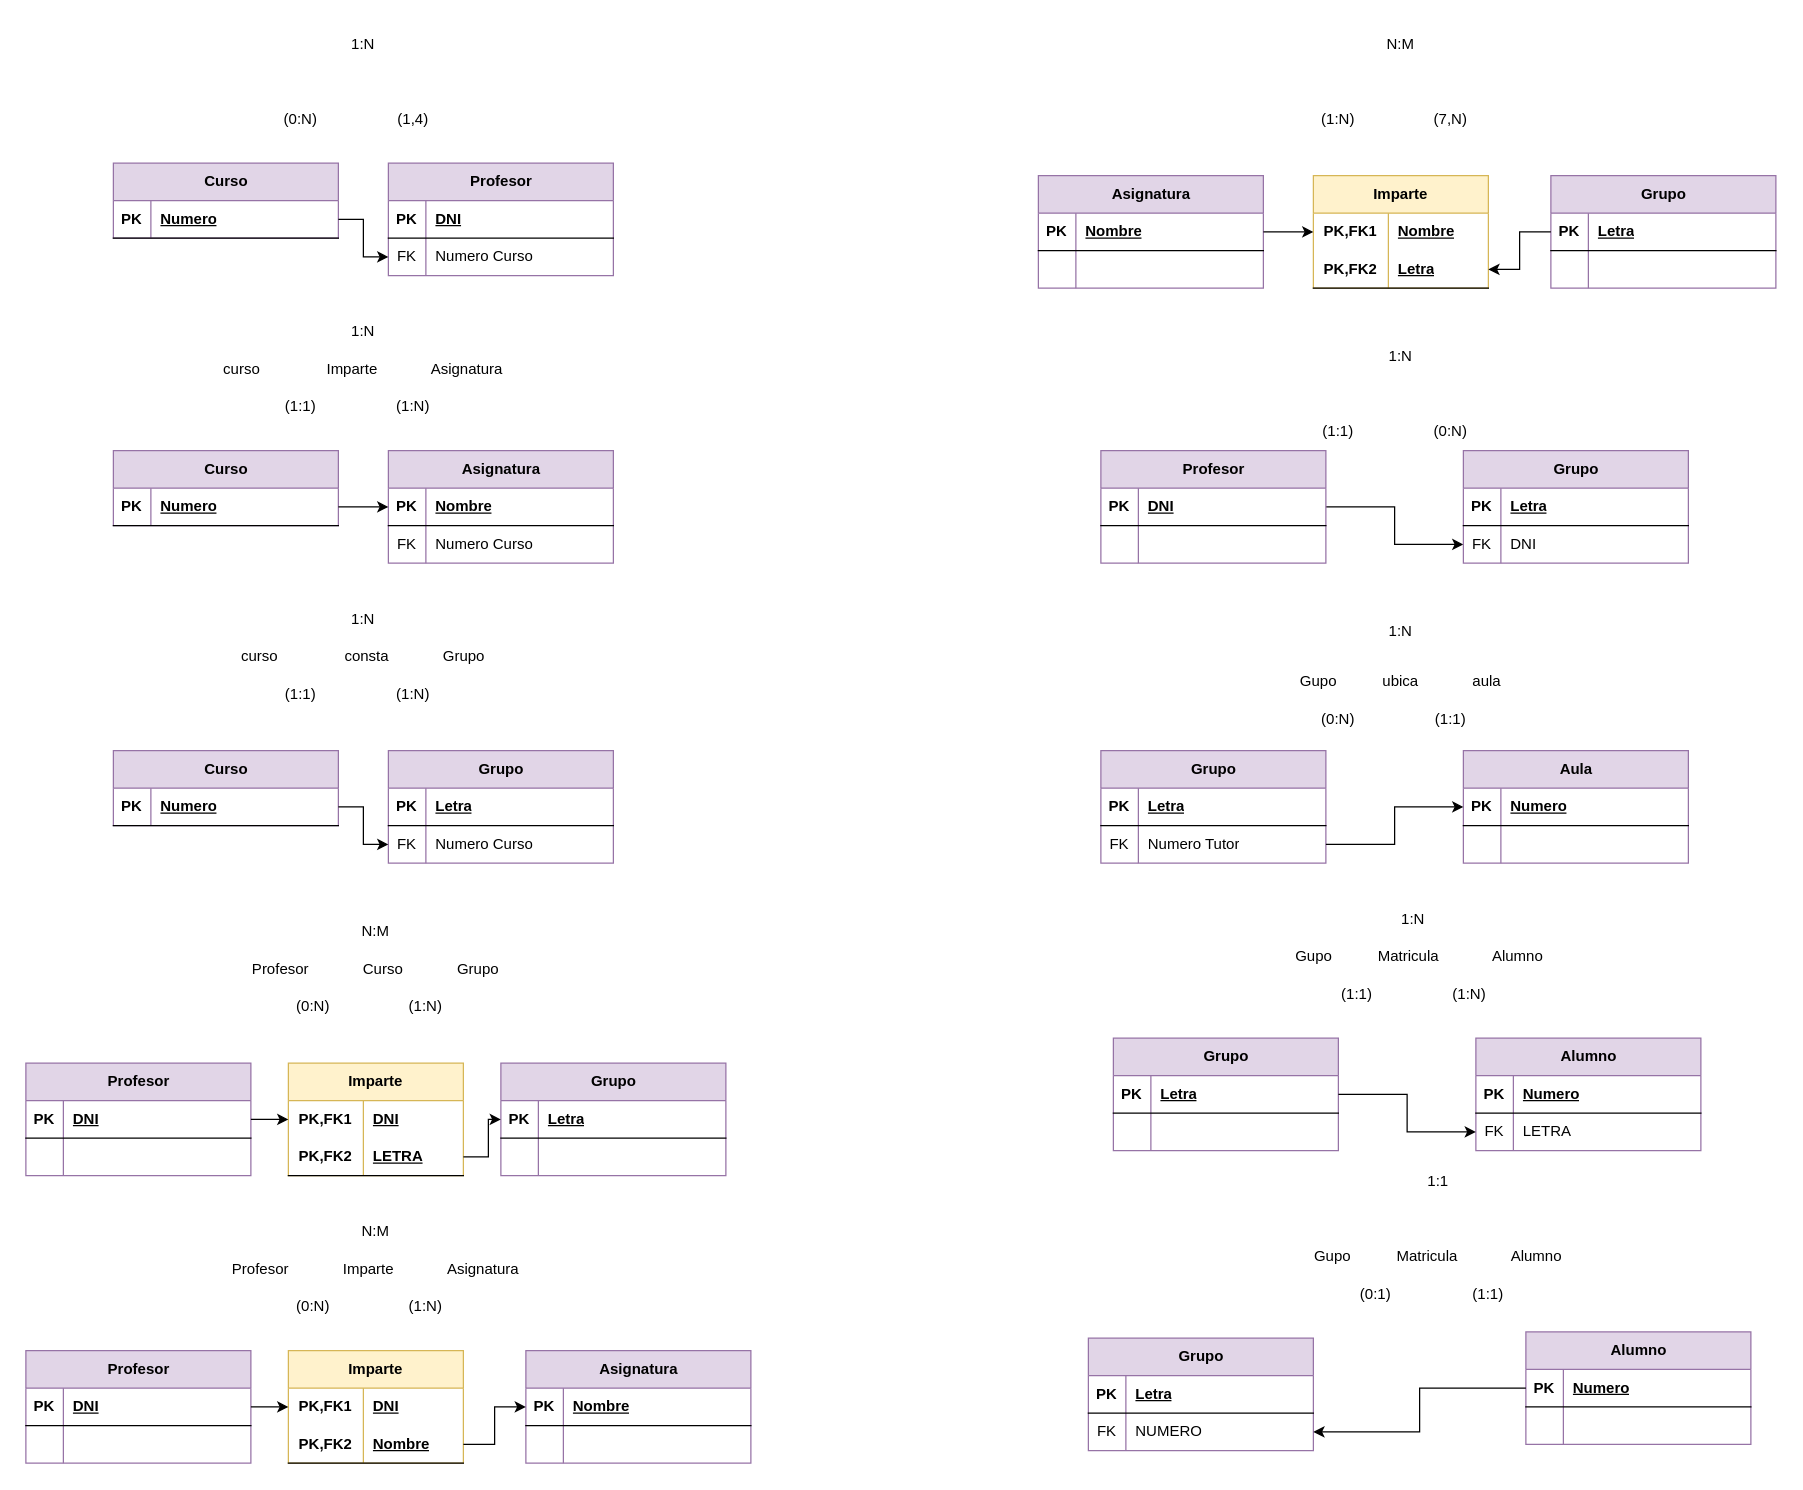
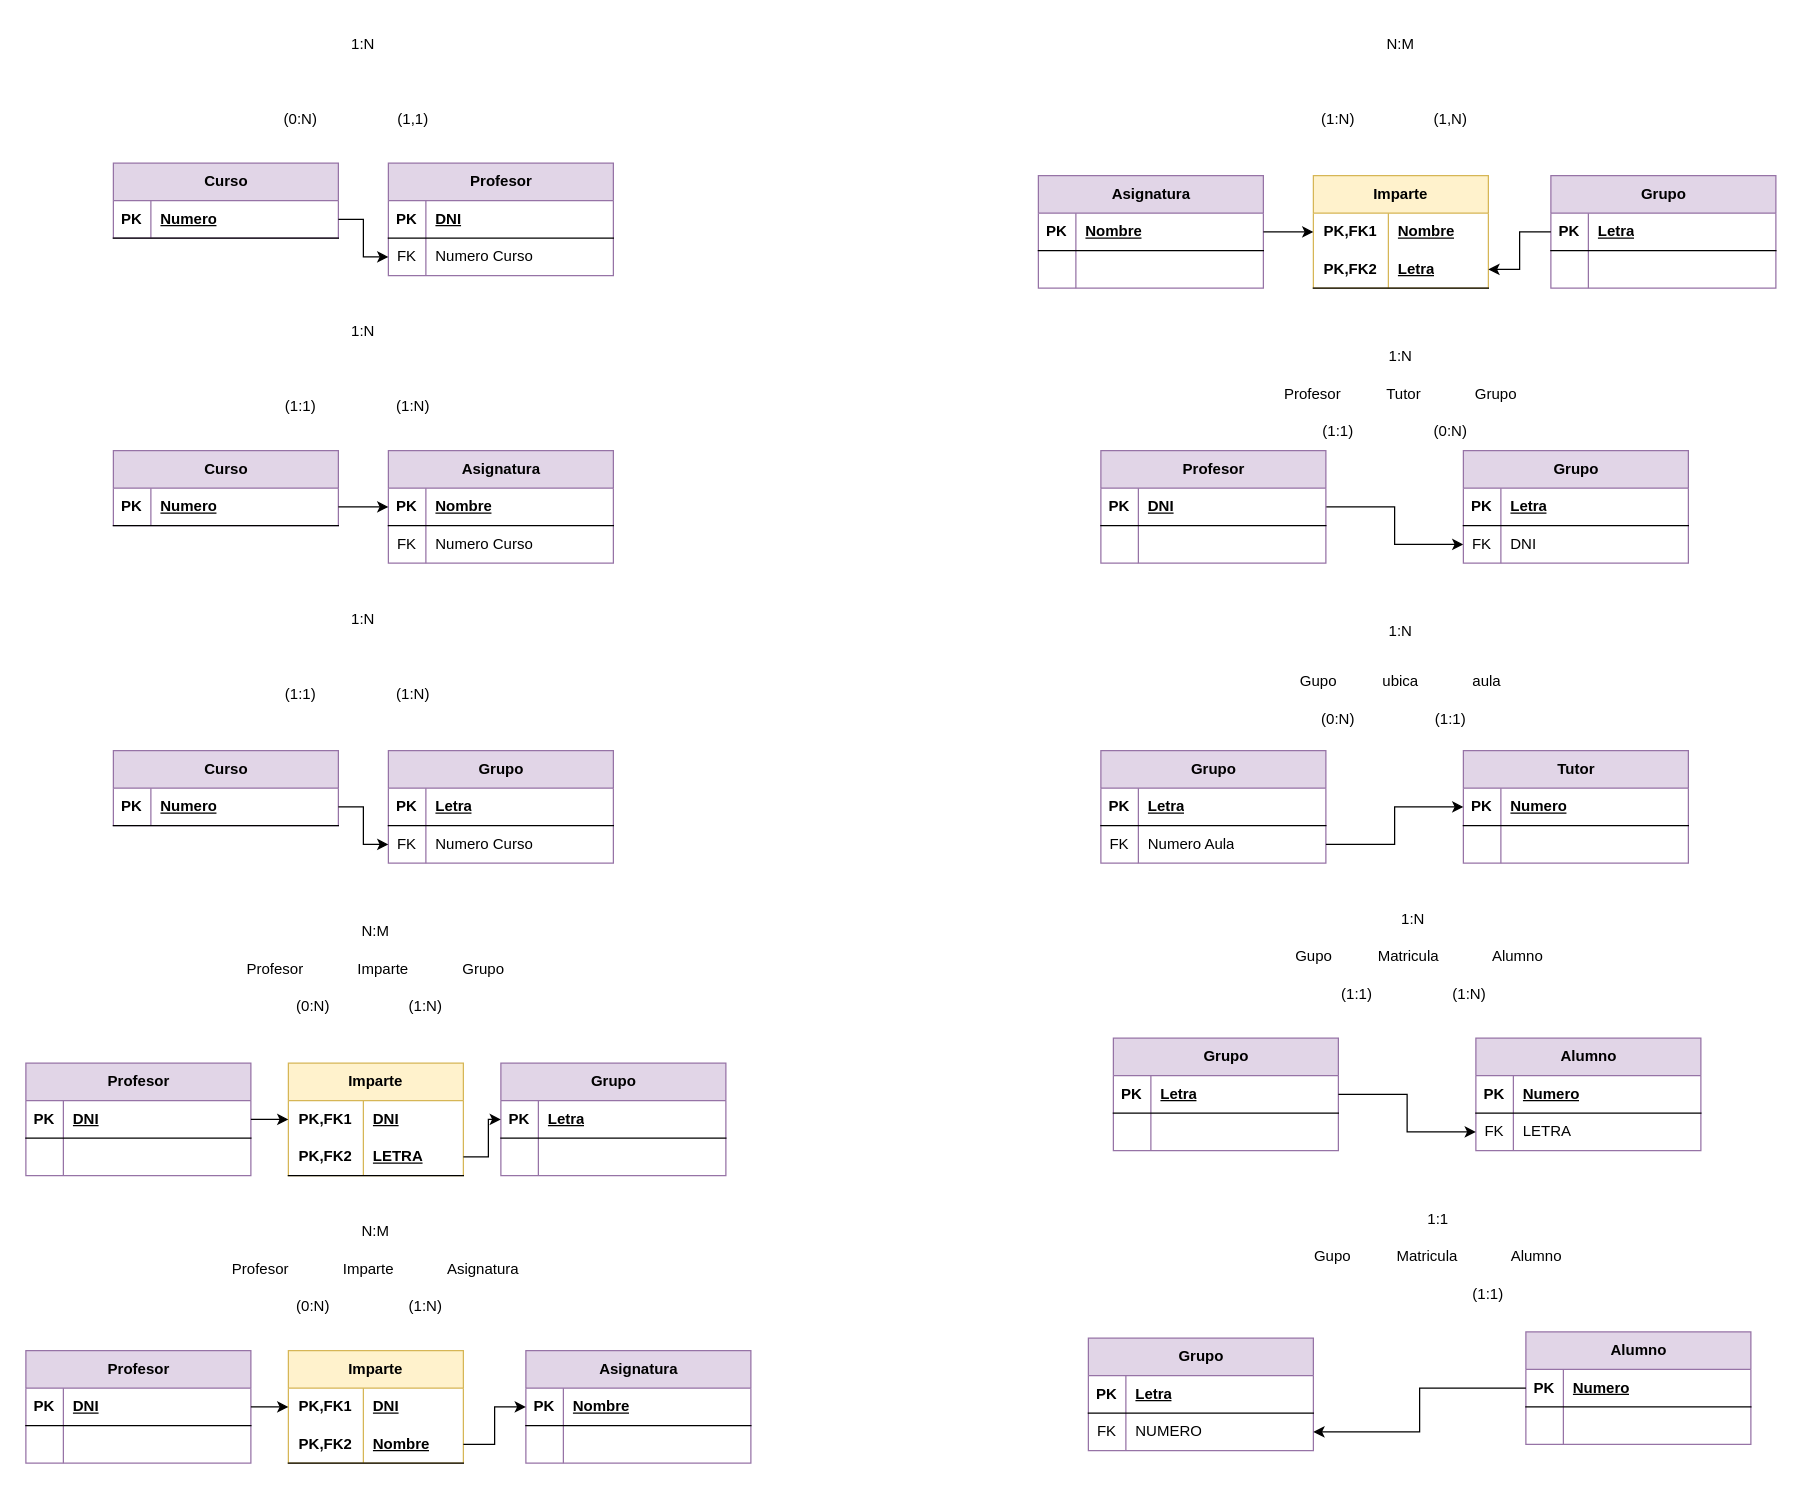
node "(1,4)": label "(1,4)" -> "(1,1)"
node "(7,N)": label "(7,N)" -> "(1,N)"
node "curso Imparte Asignatura": removed
node "Profesor Tutor Grupo": added
node "curso consta Grupo": removed
node "Aula": label "Aula" -> "Tutor"
node "Numero Tutor": label "Numero Tutor" -> "Numero Aula"
node "Profesor Curso Grupo": label "Profesor Curso Grupo" -> "Profesor Imparte Grupo"
node "1:1": moved (1438, 1182) -> (1438, 1219)
node "(0:1)": removed
